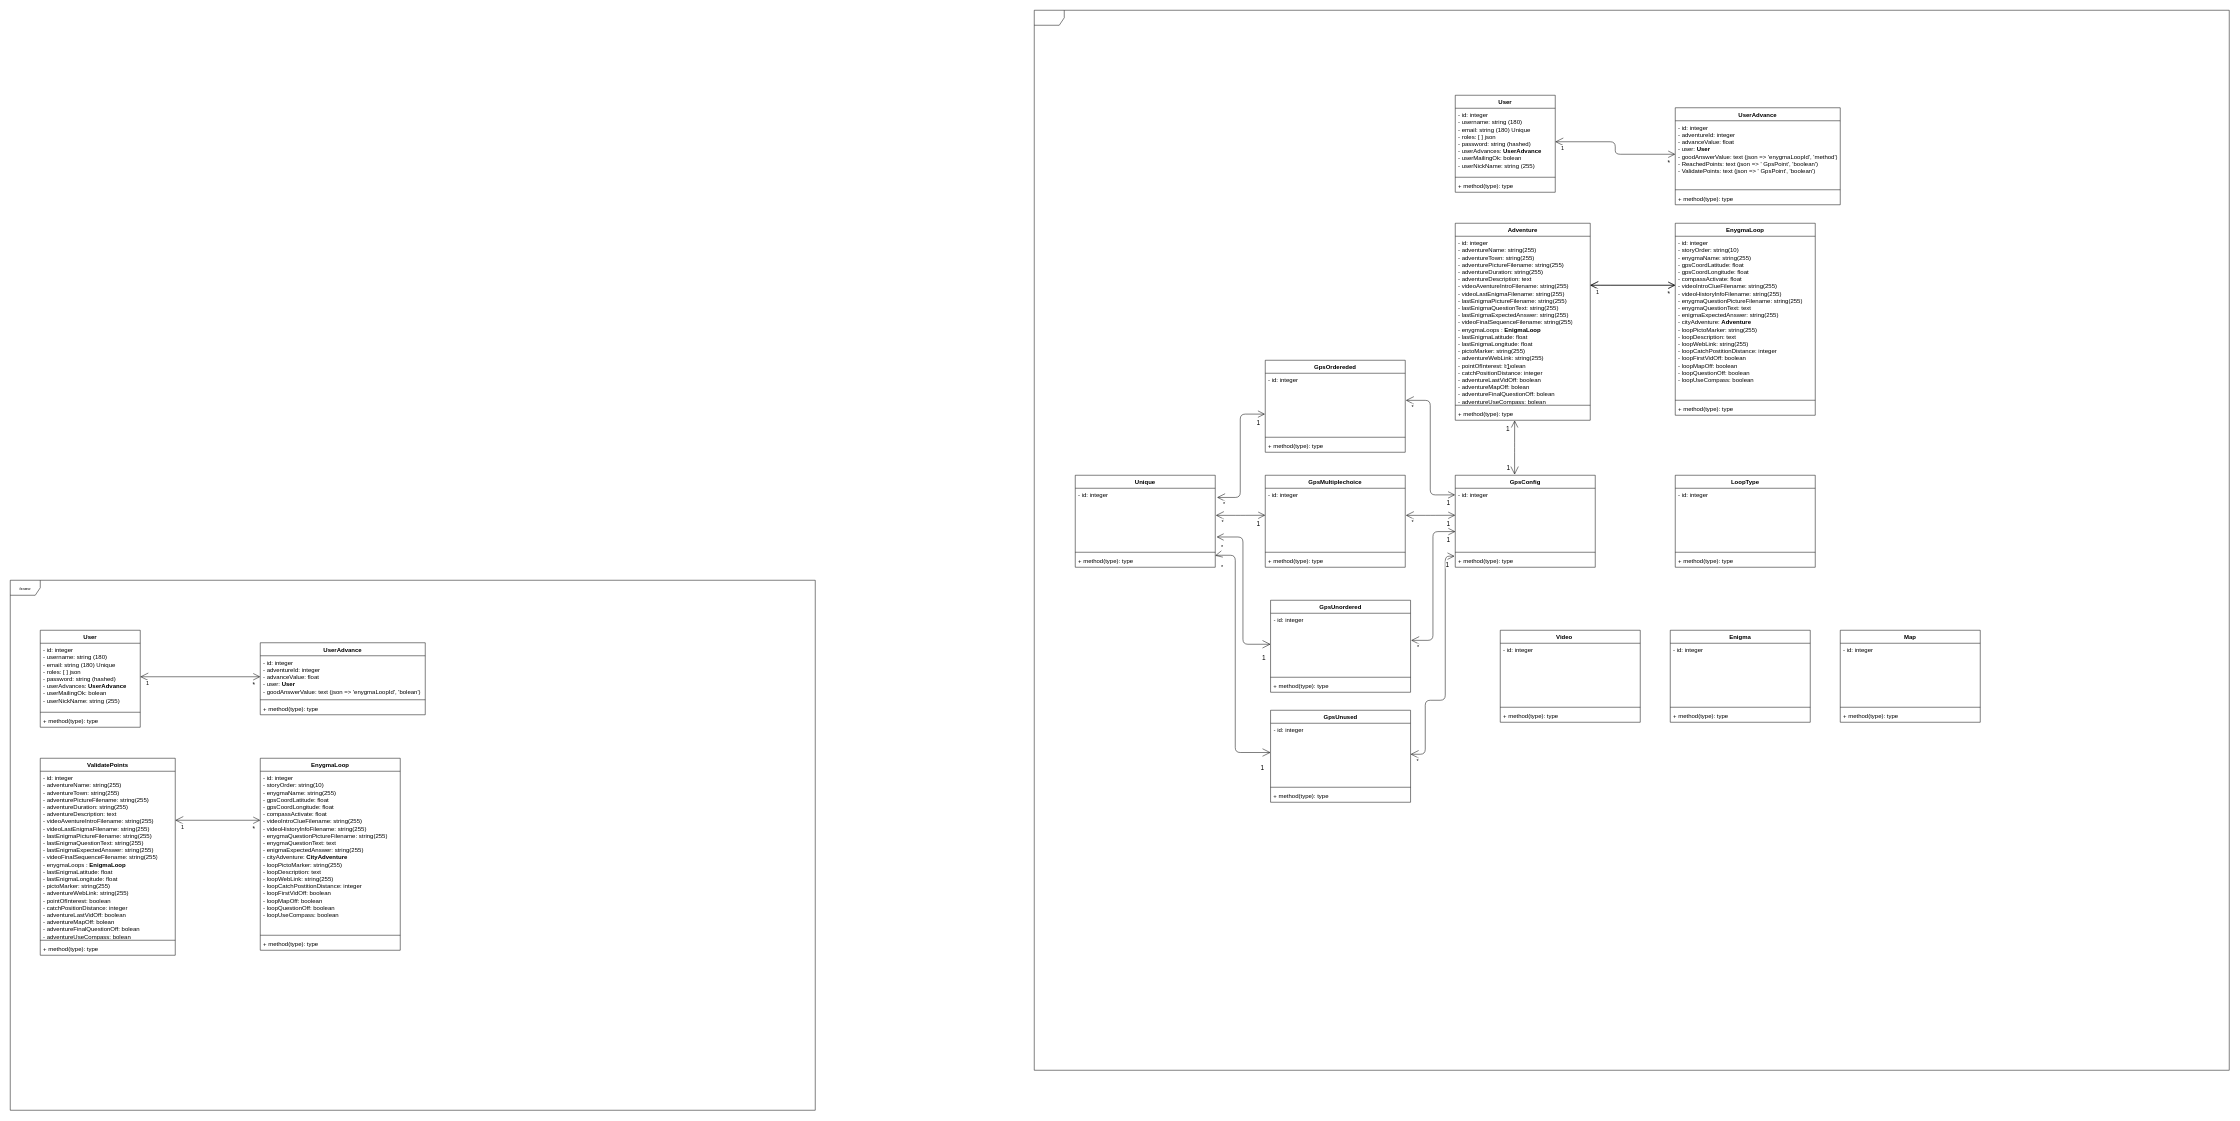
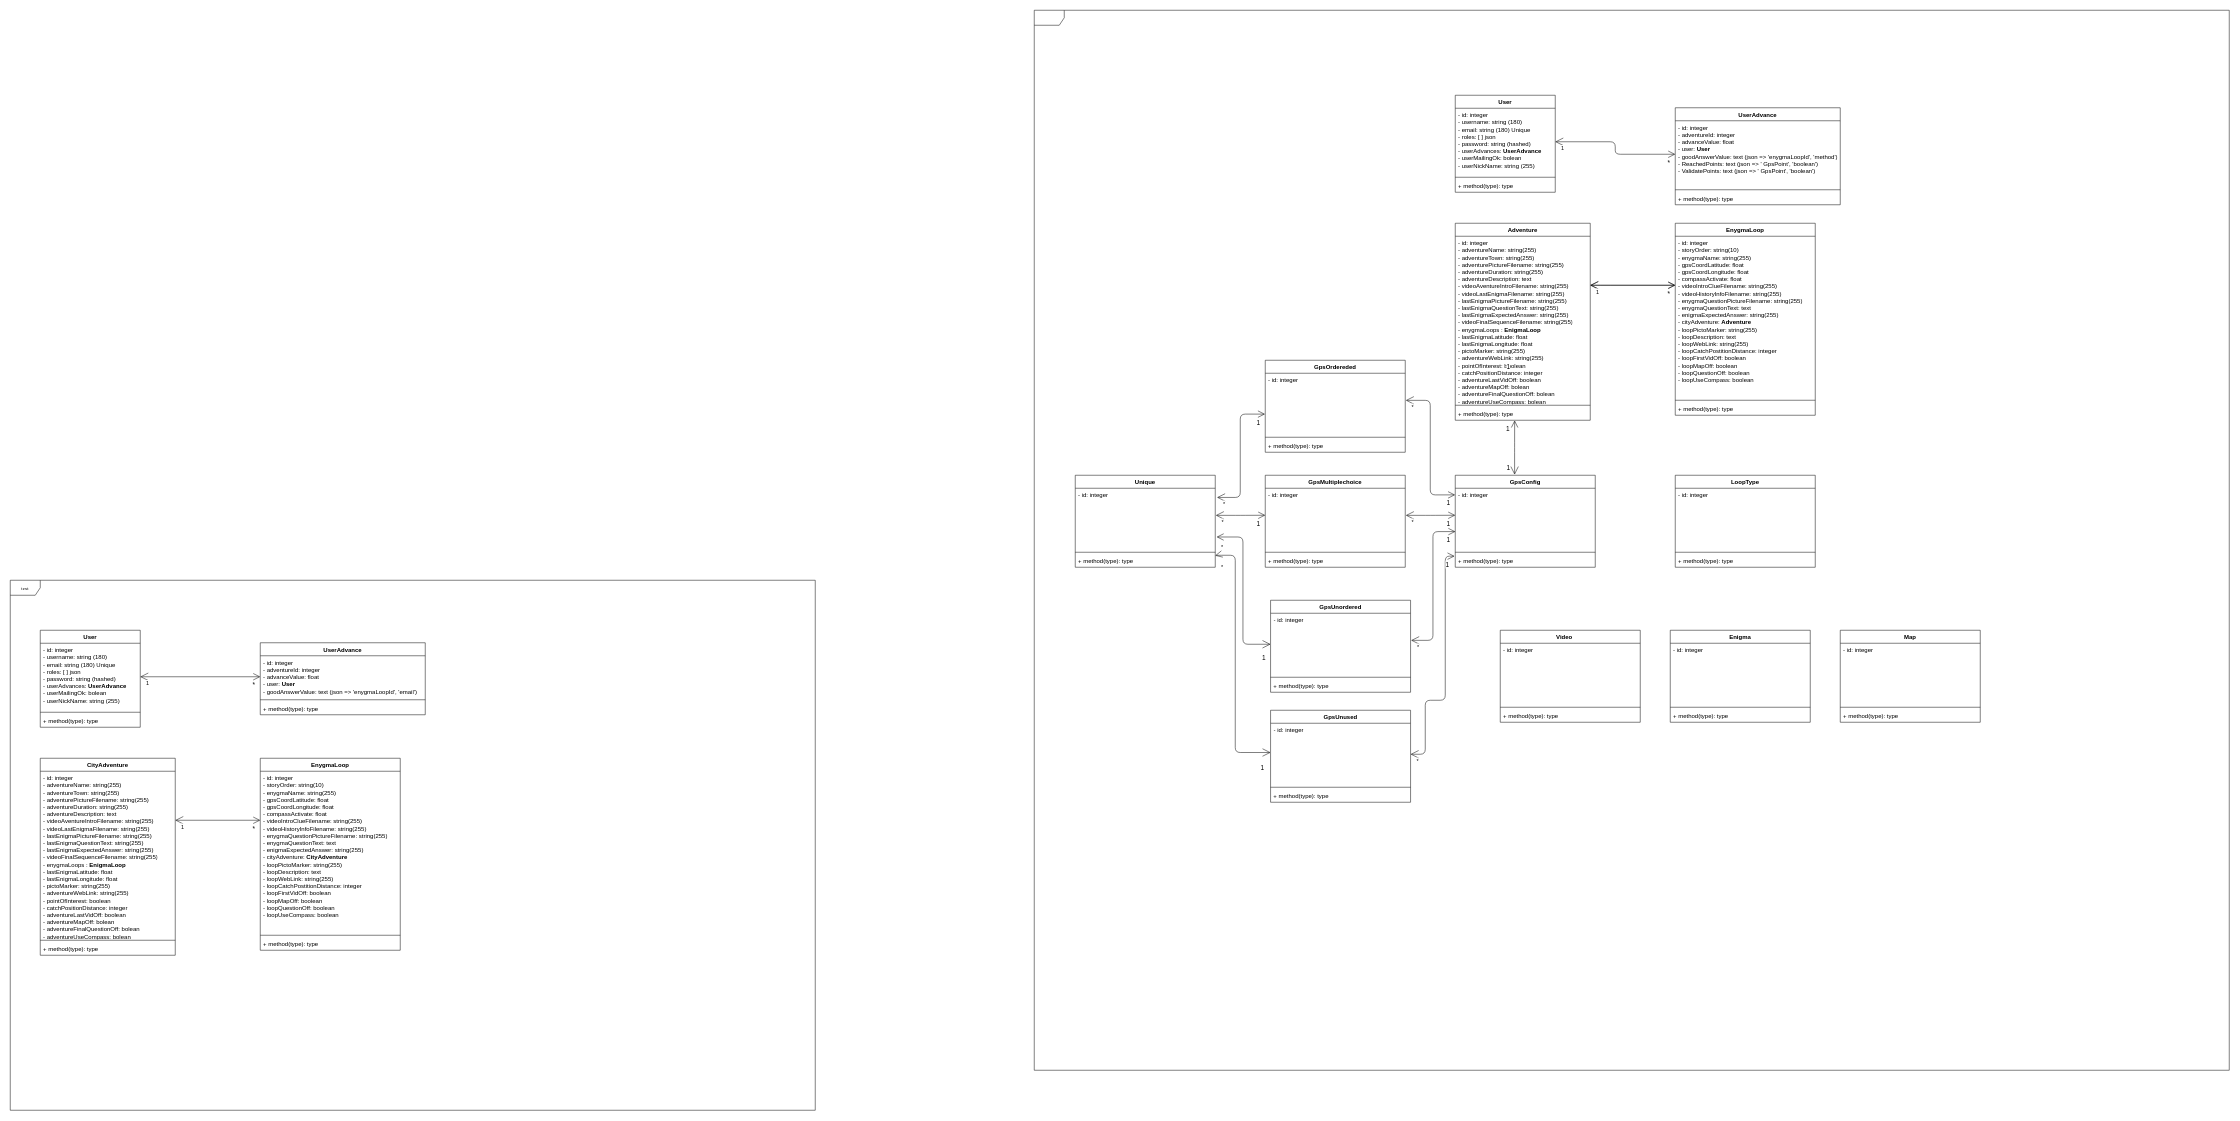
node "frame": label "frame" -> "text"
node "- id: integer - adventureId: integer - advanceValue: float - user: User - goodAnswerValue: text (json => 'enygmaLoopId', 'bolean')": label "- id: integer - adventureId: integer - advanceValue: float - user: User - goodAnswerValue: text (json => 'enygmaLoopId', 'bolean')" -> "- id: integer - adventureId: integer - advanceValue: float - user: User - goodAnswerValue: text (json => 'enygmaLoopId', 'email')"
node "ValidatePoints": label "ValidatePoints" -> "CityAdventure"
